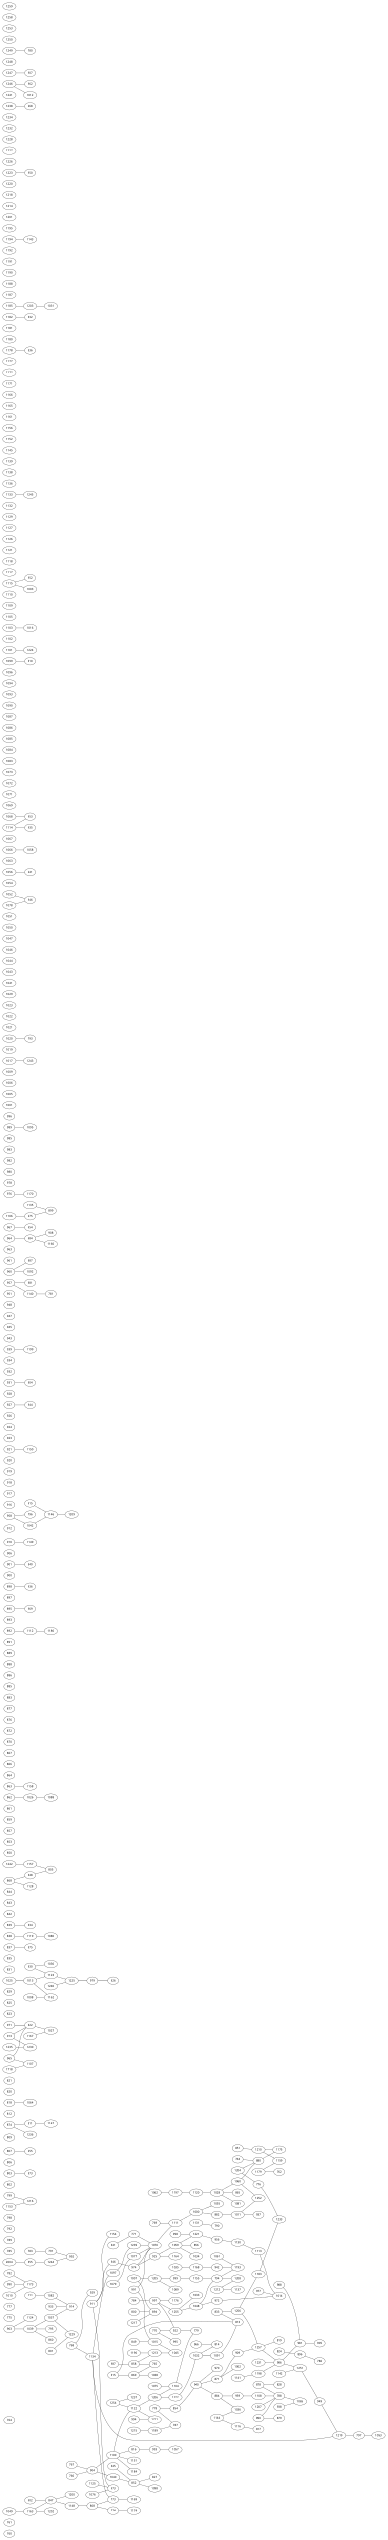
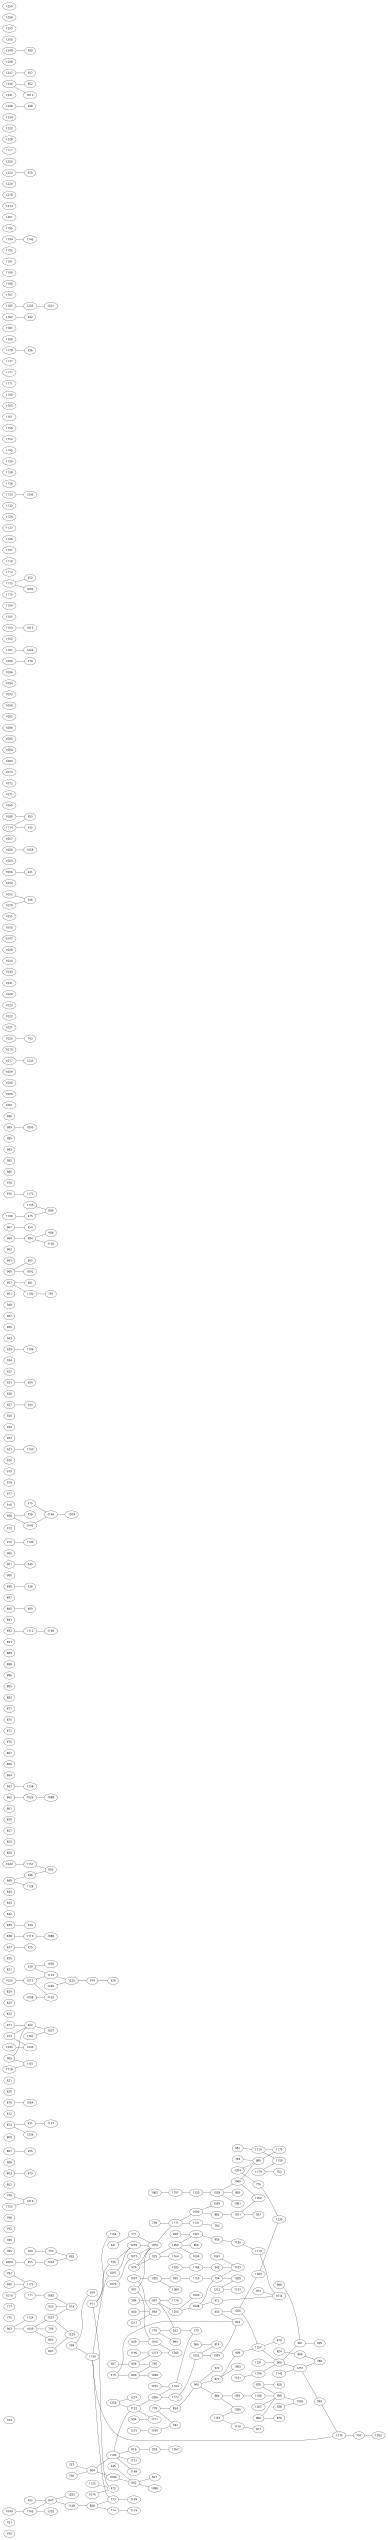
edge "1111" -- "1131": added
edge "846" -- "974": now "846" -- "1239"
edge "786" -- "1251": added
